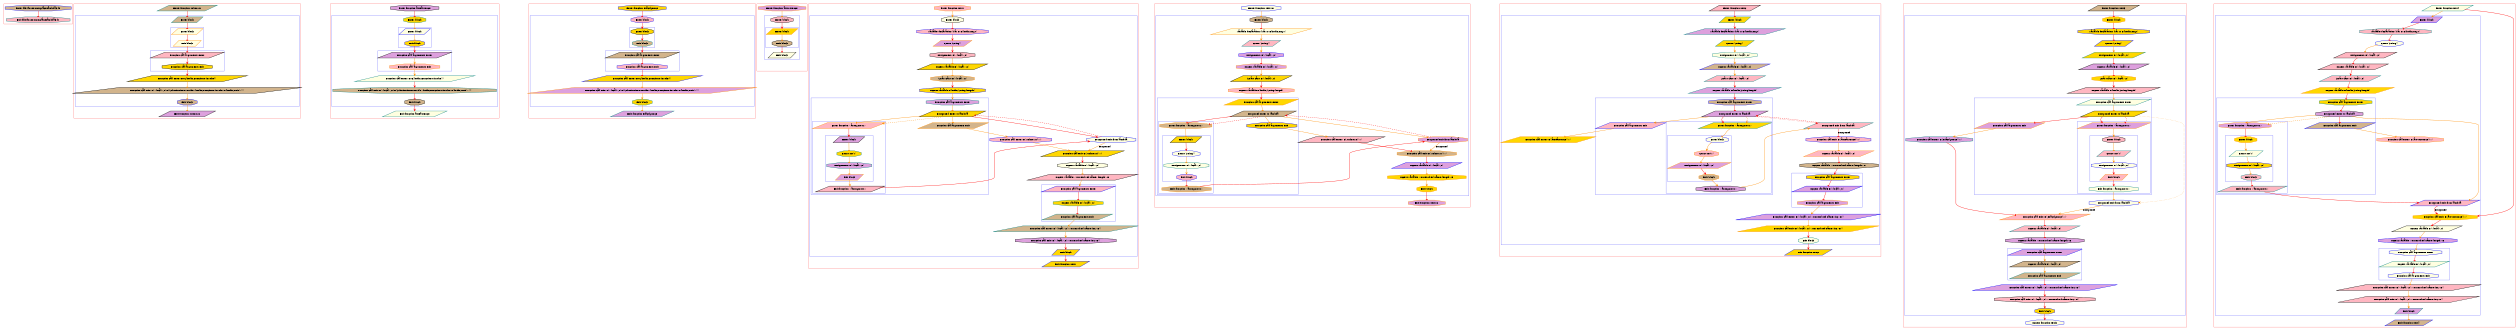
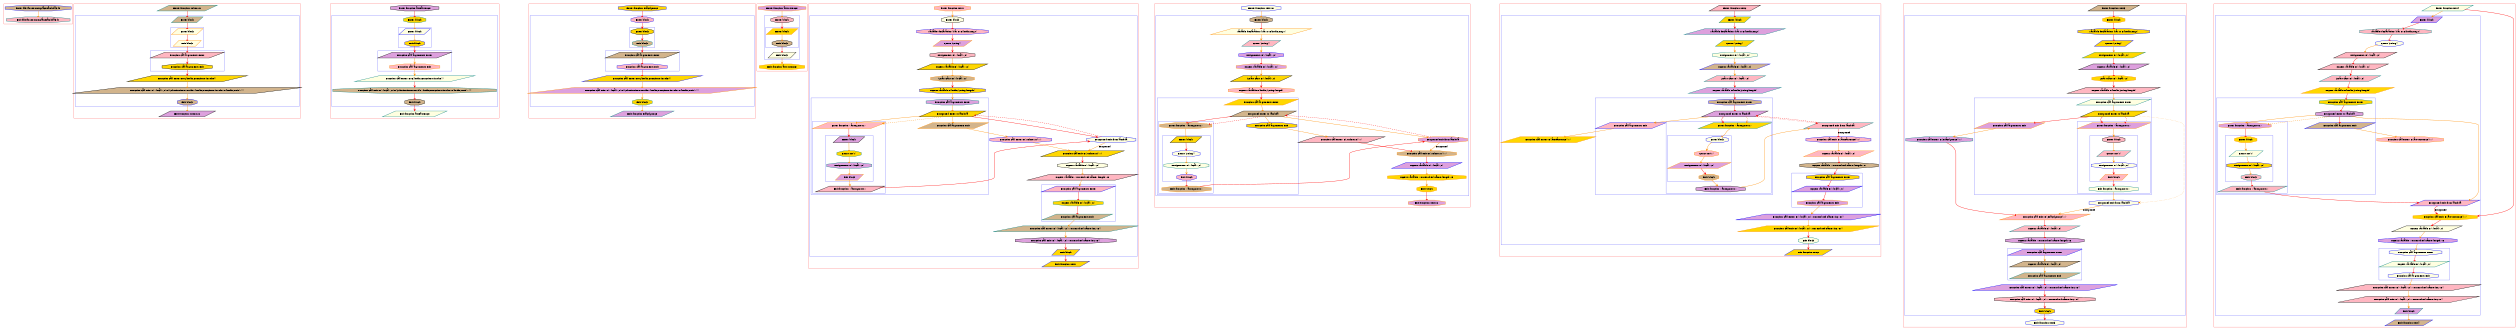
edge "Enter file flowFromInplaceLambda3.kt" -> "Exit file flowFromInplaceLambda3.kt": color red -> darkorange
node "Exit function atMostOnce": added
node "Access function test3": label "Access function test3" -> "Exit function test3"
